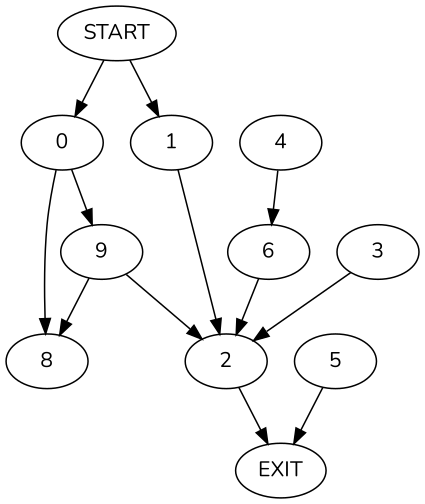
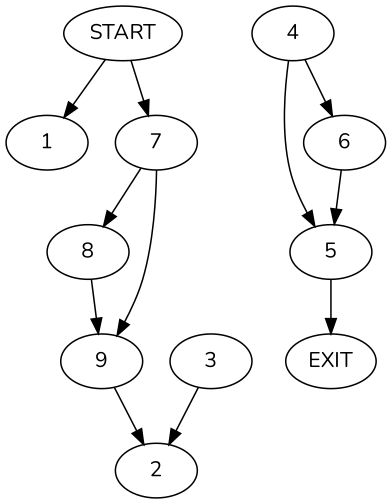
edge "4" -> "5": added
node "0": label "0" -> "7"
edge "1" -> "2": removed
edge "9" -> "8": reversed
edge "6" -> "2": now "6" -> "5"
edge "2" -> "EXIT": removed
